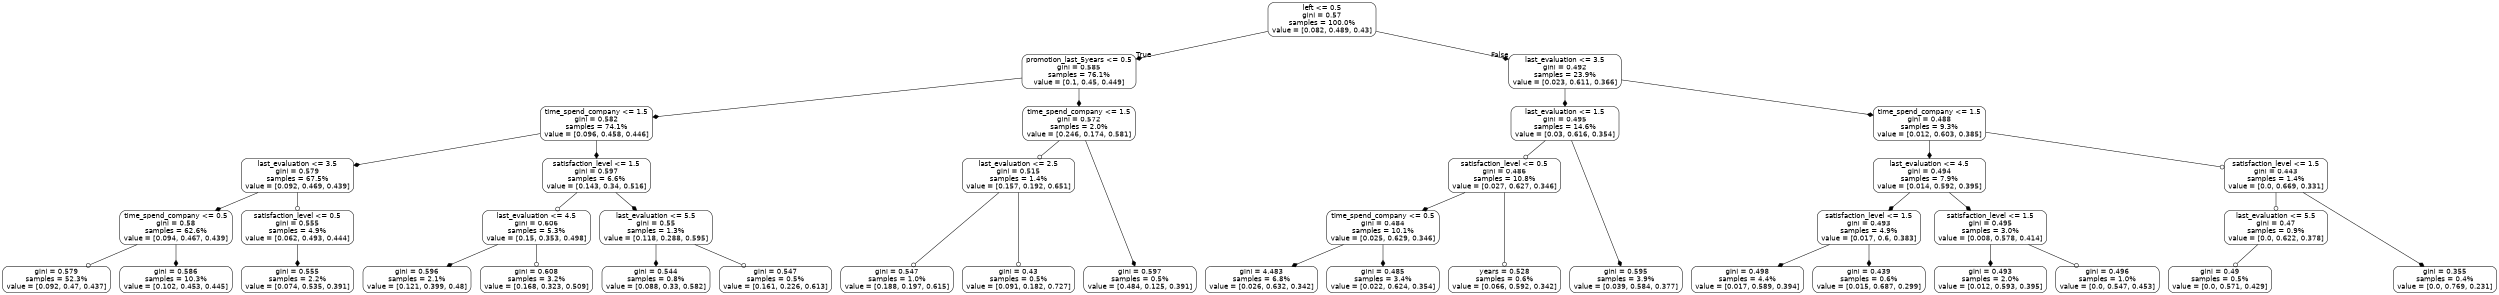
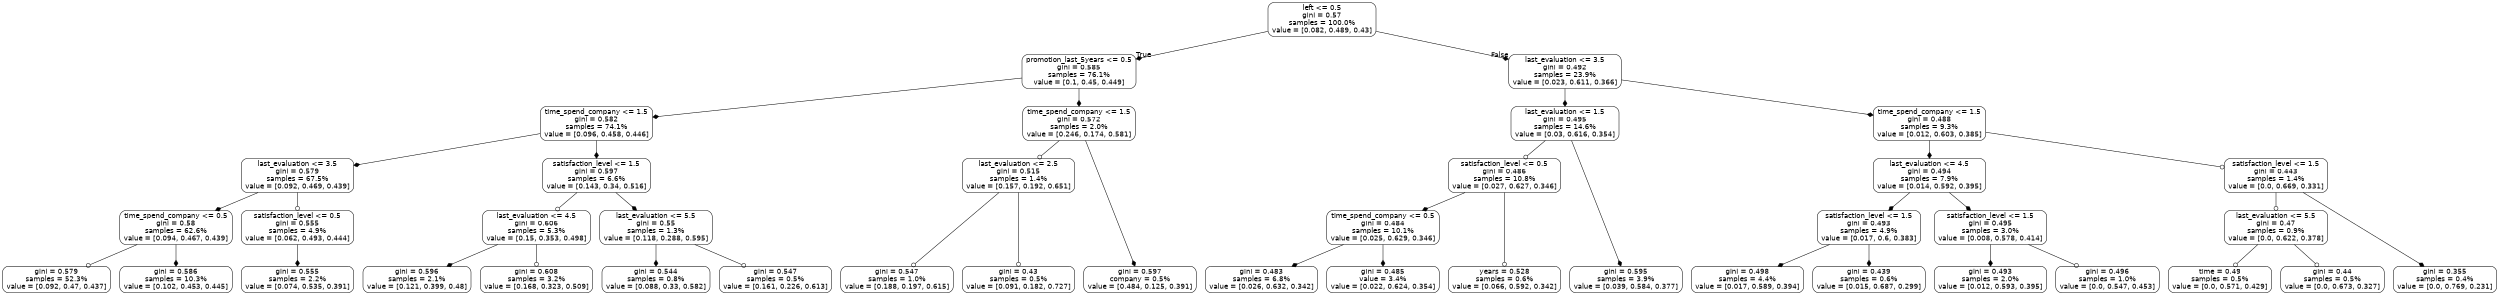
node "gini = 0.597 samples = 0.5% value = [0.484, 0.125, 0.391]": label "gini = 0.597 samples = 0.5% value = [0.484, 0.125, 0.391]" -> "gini = 0.597 company = 0.5% value = [0.484, 0.125, 0.391]"
node "gini = 4.483 samples = 6.8% value = [0.026, 0.632, 0.342]": label "gini = 4.483 samples = 6.8% value = [0.026, 0.632, 0.342]" -> "gini = 0.483 samples = 6.8% value = [0.026, 0.632, 0.342]"
node "gini = 0.485 samples = 3.4% value = [0.022, 0.624, 0.354]": label "gini = 0.485 samples = 3.4% value = [0.022, 0.624, 0.354]" -> "gini = 0.485 value = 3.4% value = [0.022, 0.624, 0.354]"
node "gini = 0.49 samples = 0.5% value = [0.0, 0.571, 0.429]": label "gini = 0.49 samples = 0.5% value = [0.0, 0.571, 0.429]" -> "time = 0.49 samples = 0.5% value = [0.0, 0.571, 0.429]"
node "gini = 0.44 samples = 0.5% value = [0.0, 0.673, 0.327]": added
